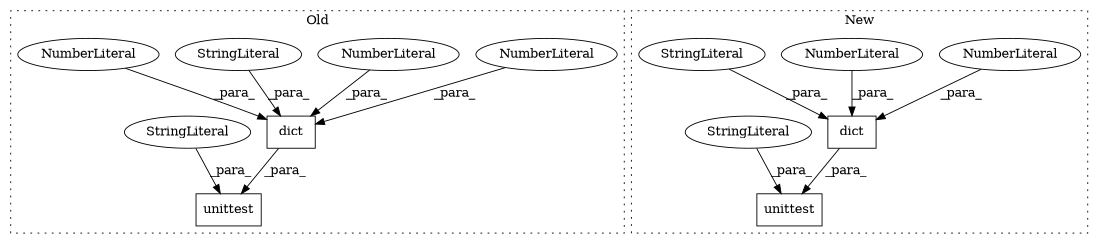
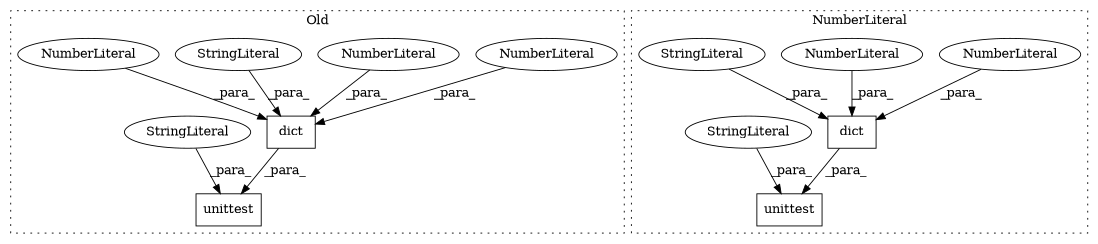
cluster "New": label "New" -> "NumberLiteral"
